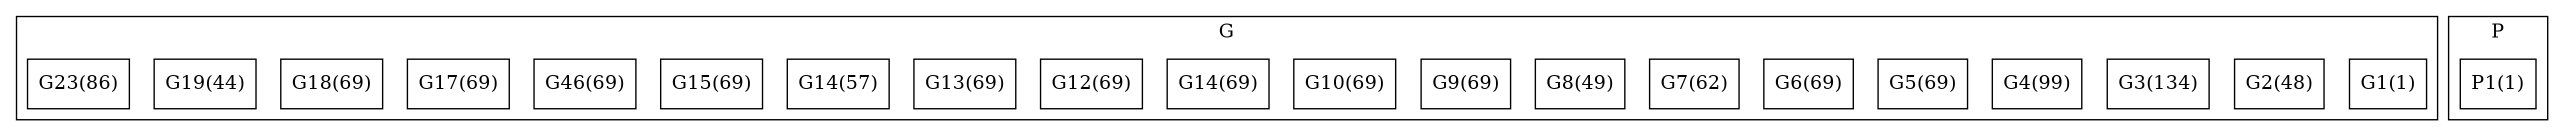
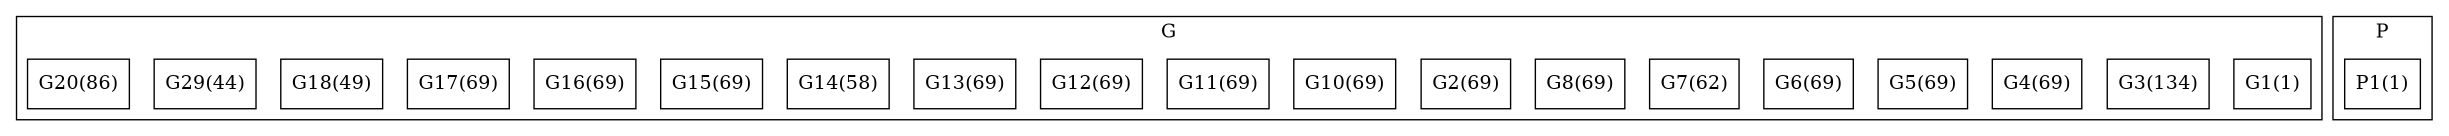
node "G23(86)": label "G23(86)" -> "G20(86)"
node "G19(44)": label "G19(44)" -> "G29(44)"
node "G18(69)": label "G18(69)" -> "G18(49)"
node "G46(69)": label "G46(69)" -> "G16(69)"
node "G14(57)": label "G14(57)" -> "G14(58)"
node "G14(69)": label "G14(69)" -> "G11(69)"
node "G9(69)": label "G9(69)" -> "G2(69)"
node "G8(49)": label "G8(49)" -> "G8(69)"
node "G4(99)": label "G4(99)" -> "G4(69)"
node "G2(48)": removed
